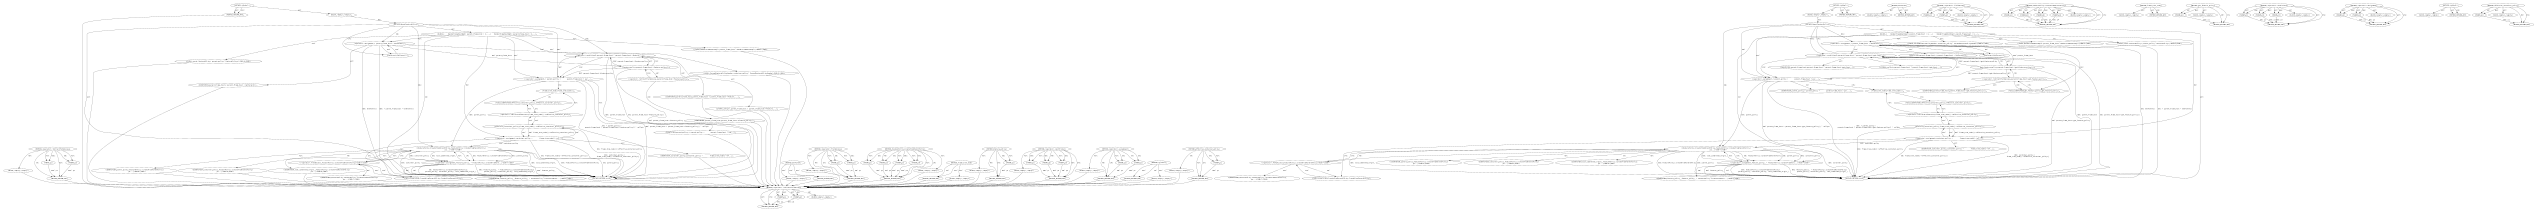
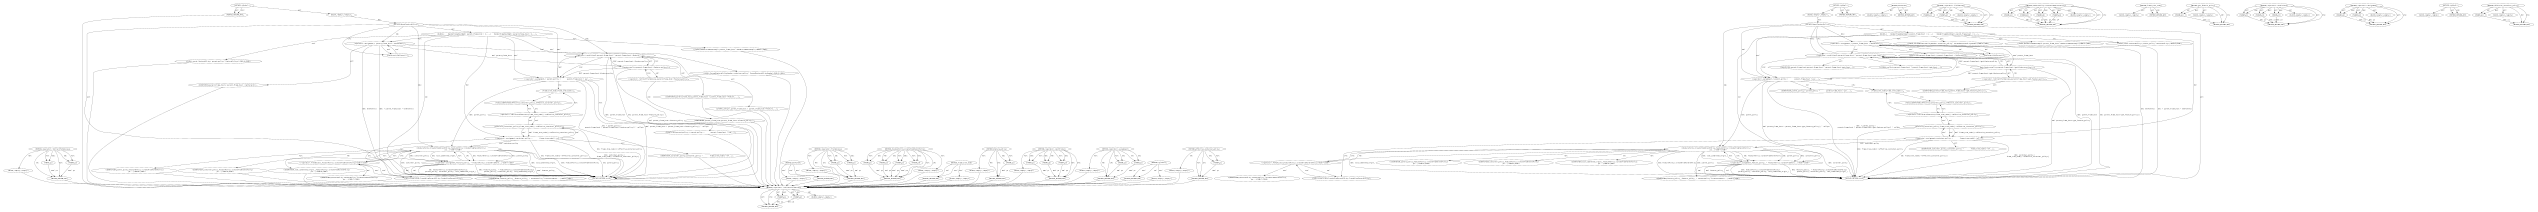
node "(FIELD_IDENTIFIER,get_feature_policy,get_feature_policy)": removed
